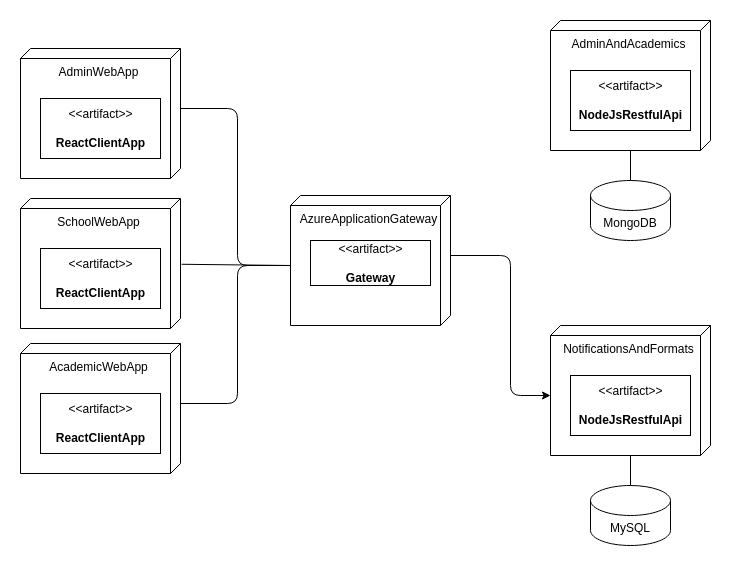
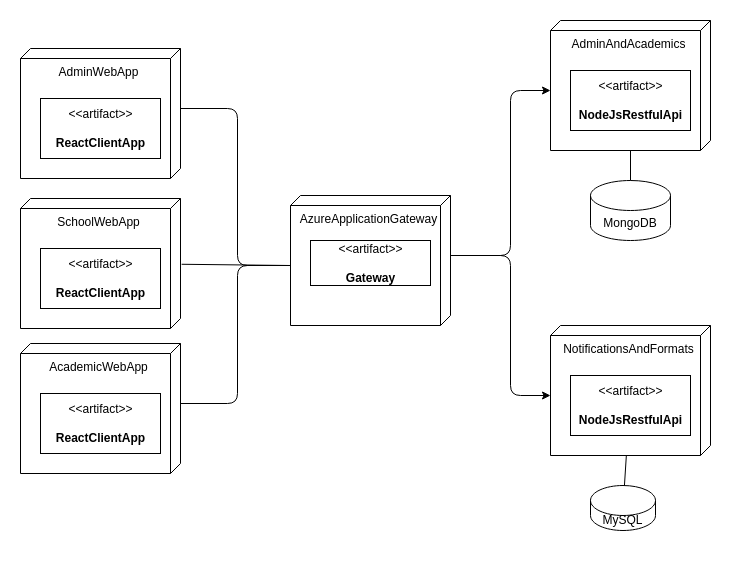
edge "AzureApplicationGateway" -> "AdminAndAcademics": added
node "MySQL": size 80x60 -> 65x45
